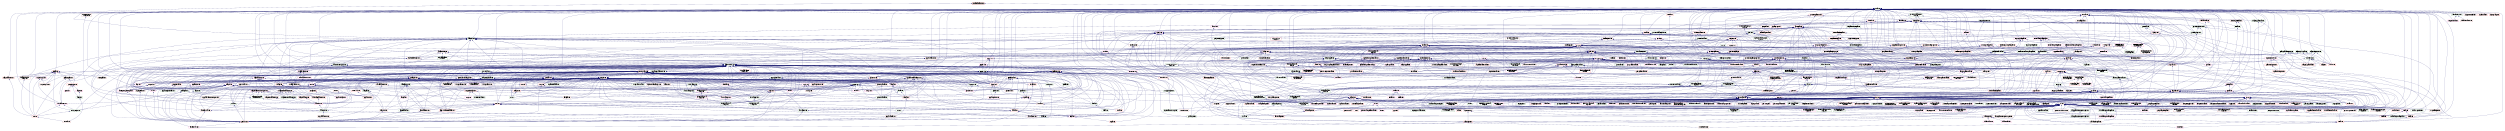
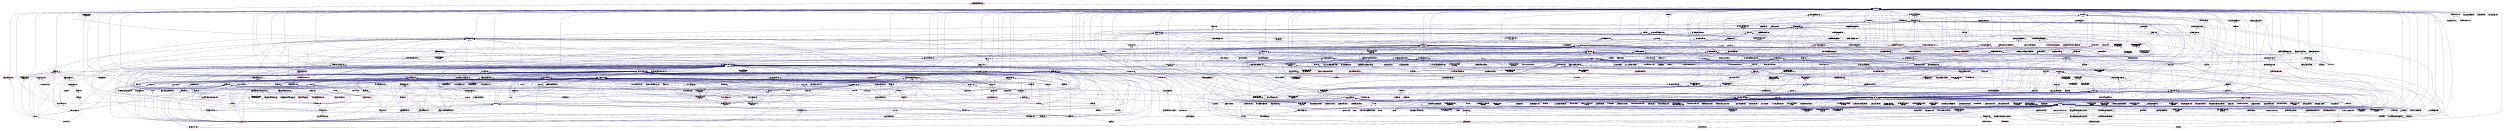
node "is_partitioned.hpp": label "is_partitioned.hpp" -> "is_unwrap.hpp"
